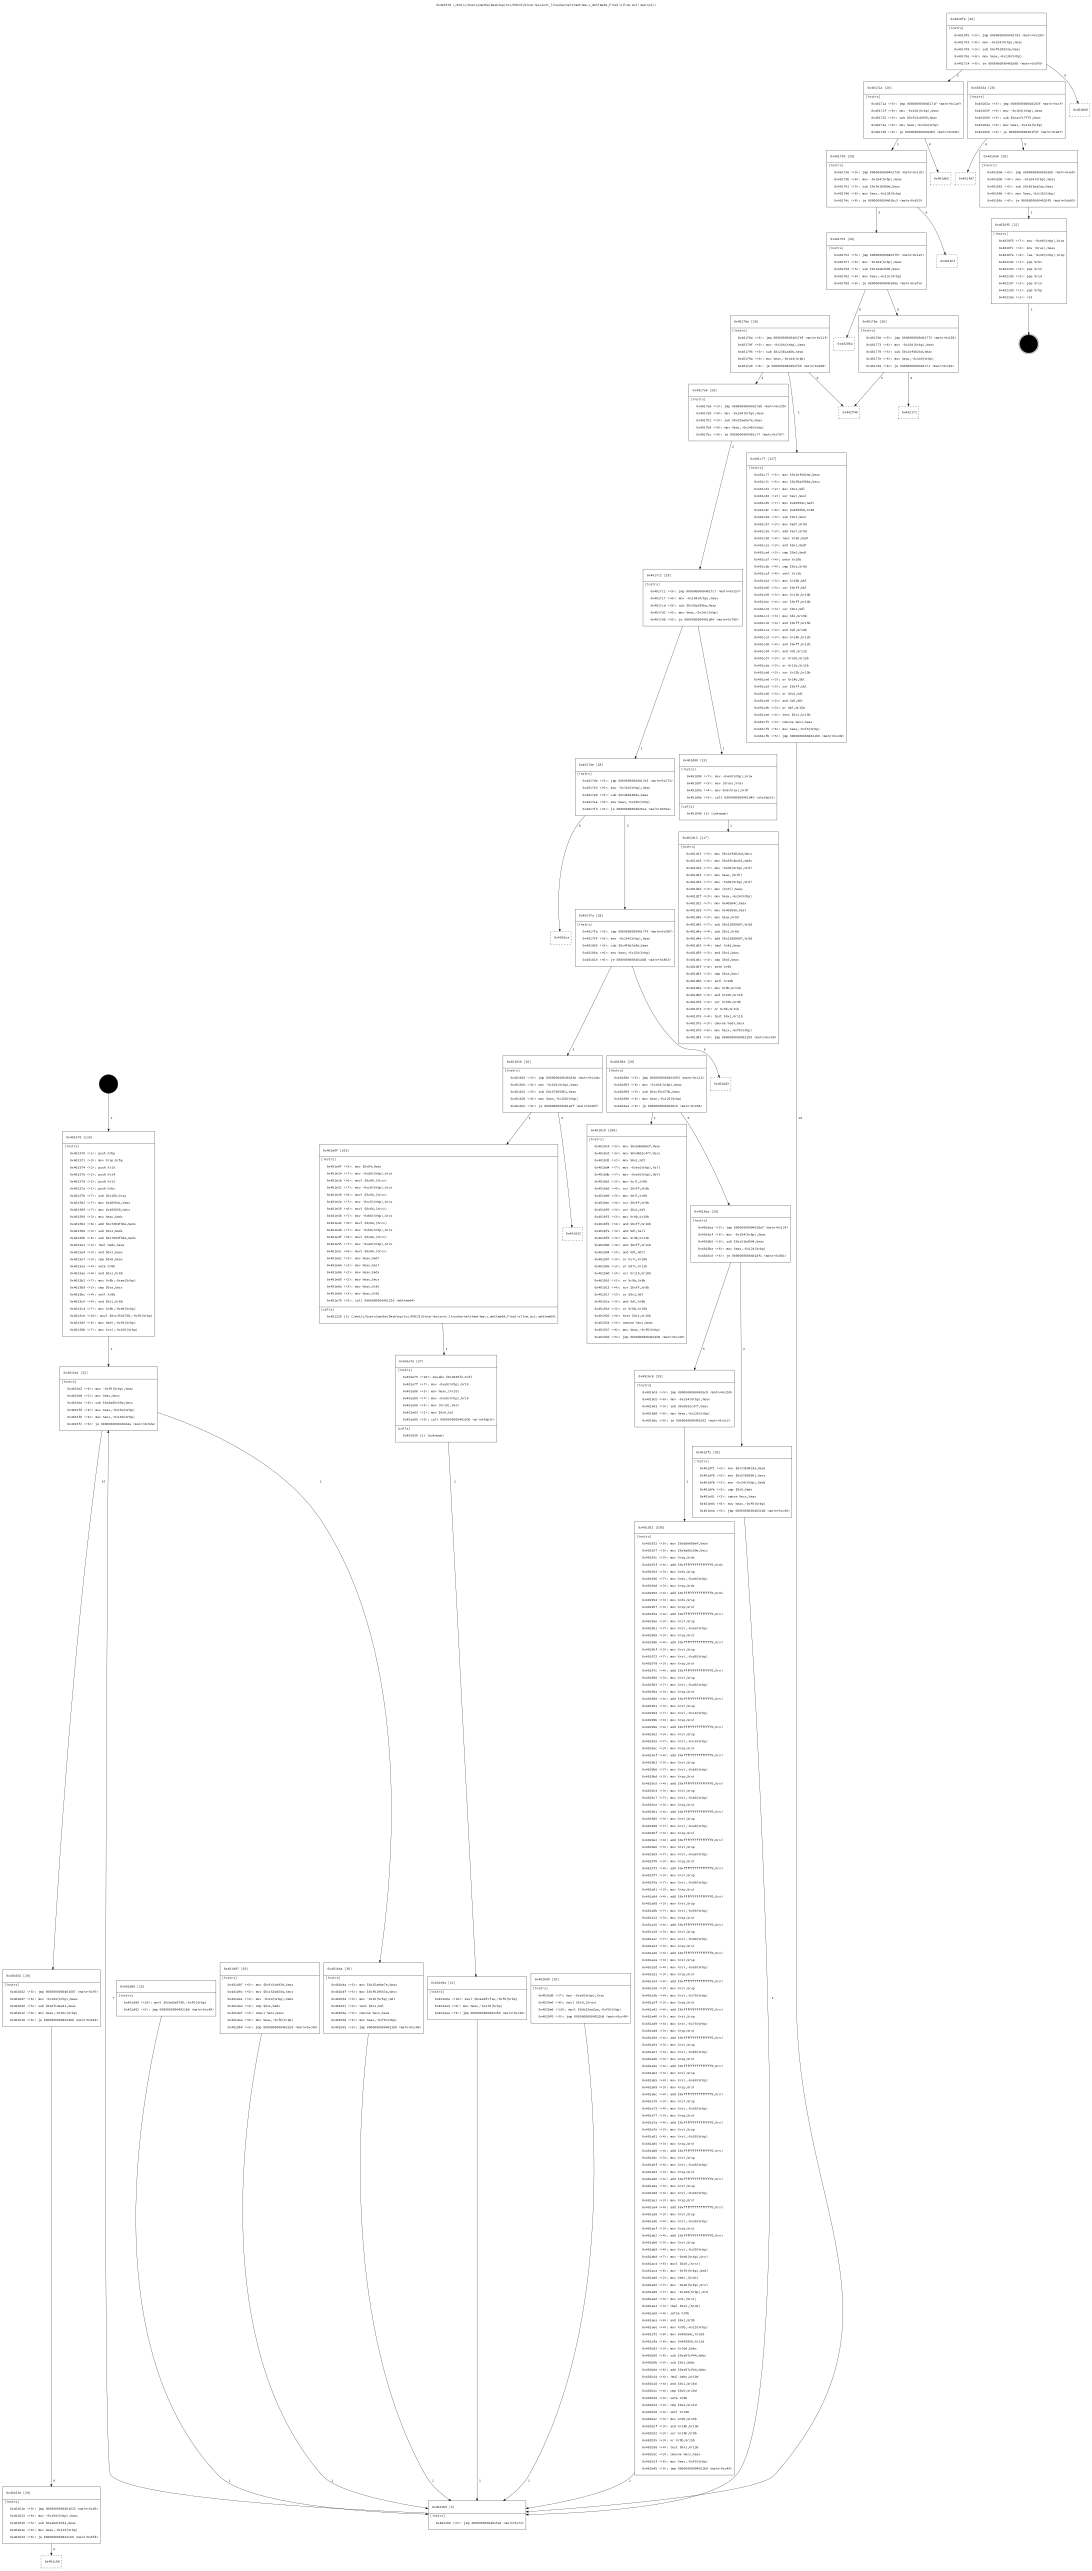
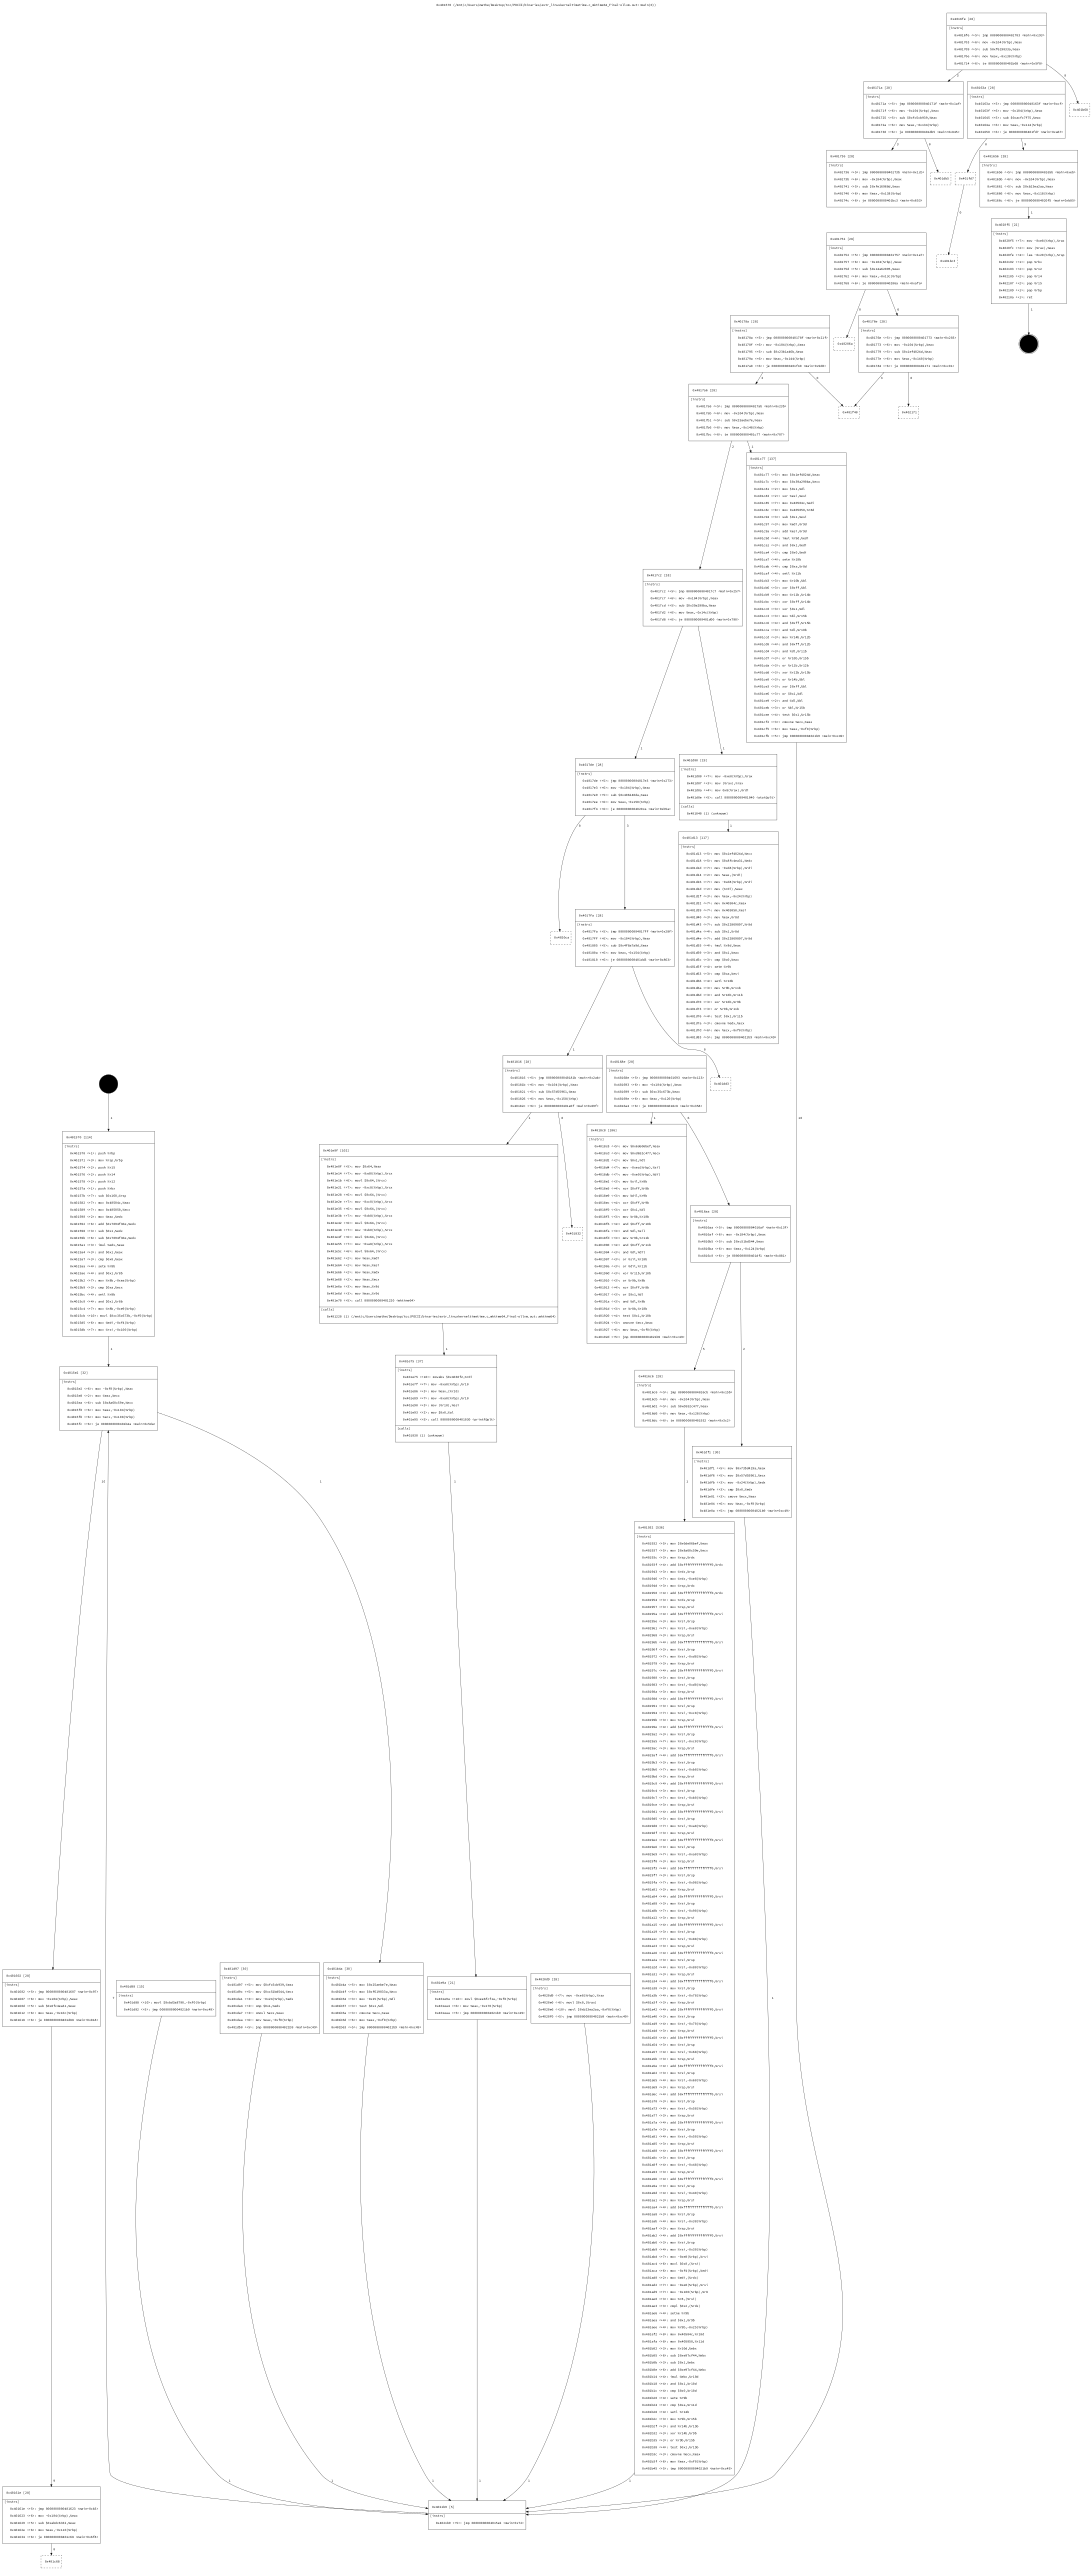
edge "0x401736 [28]" -> "0x401752 [28]": removed, label "3"
edge "0x401736 [28]" -> "0x401bc3": now "0x401fd7" -> "0x401bc3"
edge "0x40178a [28]" -> "0x401c77 [137]": now "0x4017a6 [28]" -> "0x401c77 [137]"
